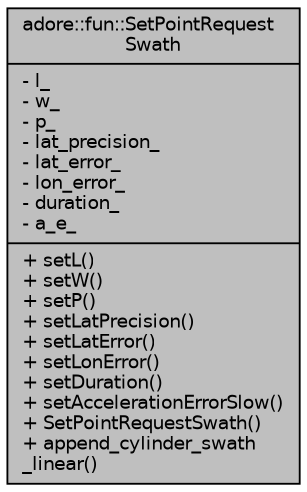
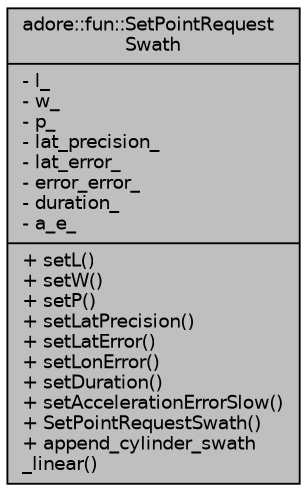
node "adore::fun::SetPointRequest": text "- lon_error_" -> "- error_error_"
